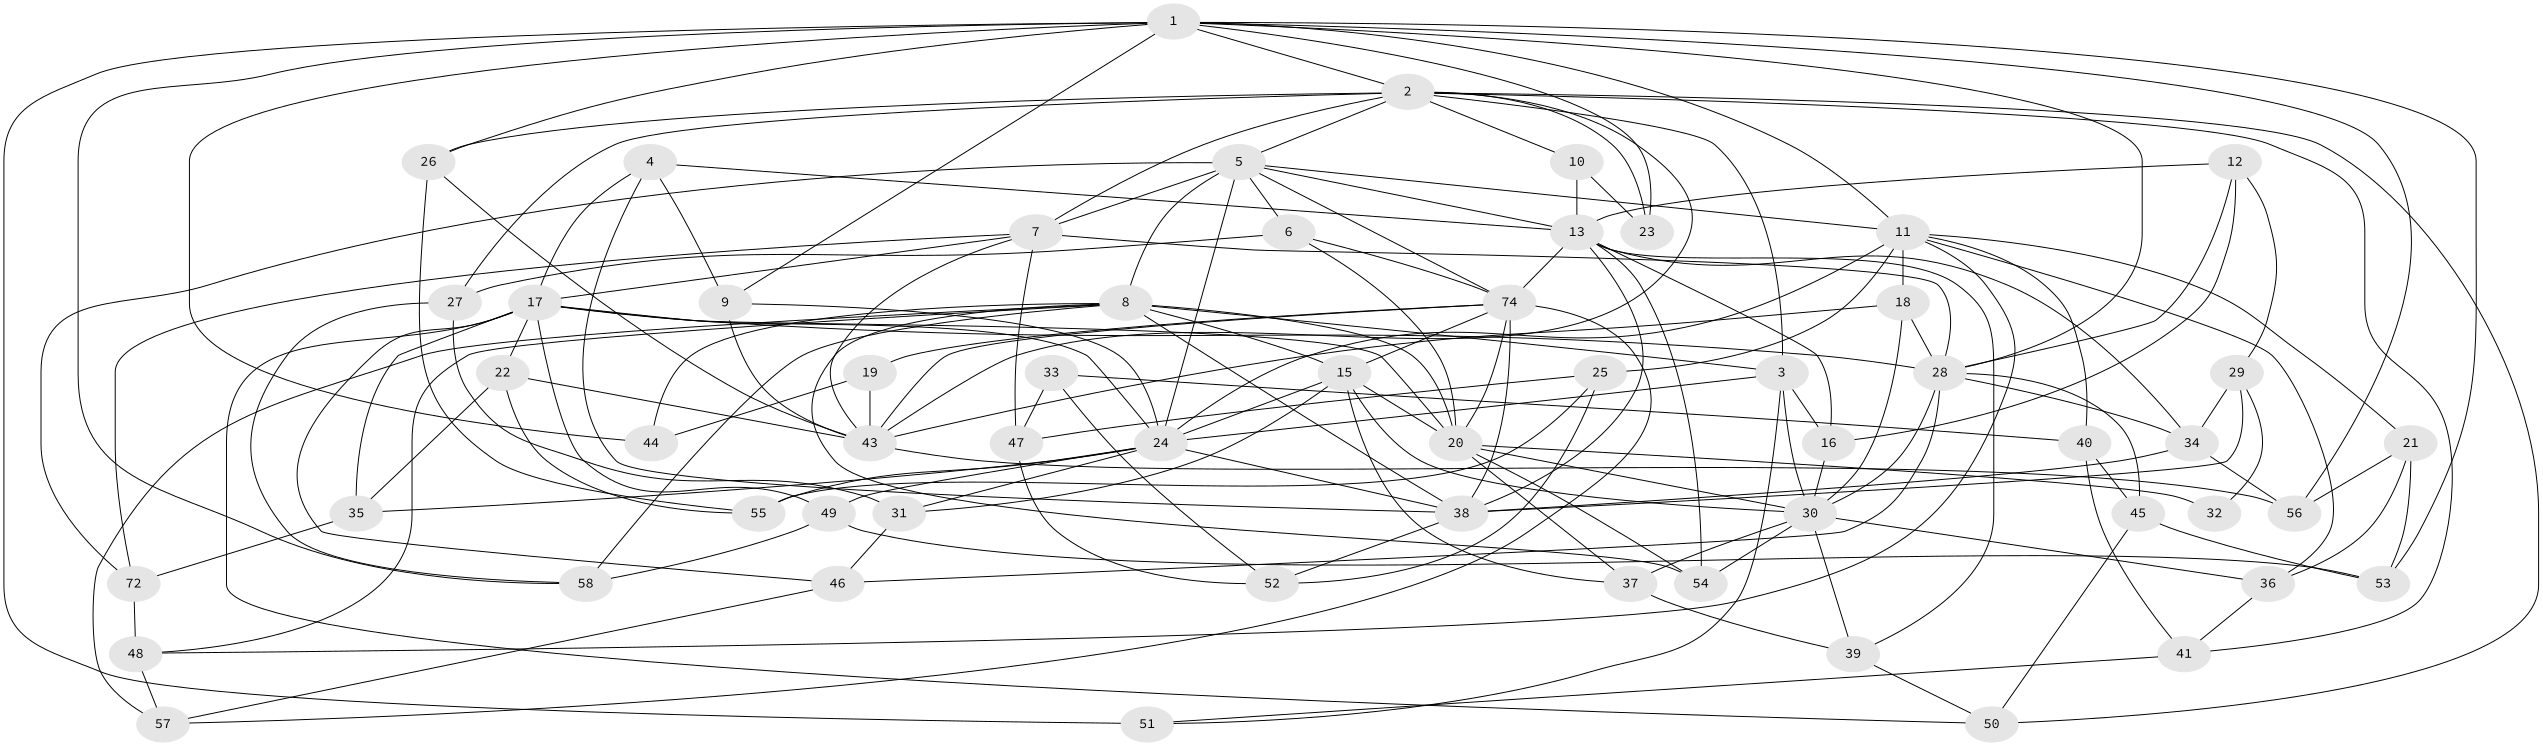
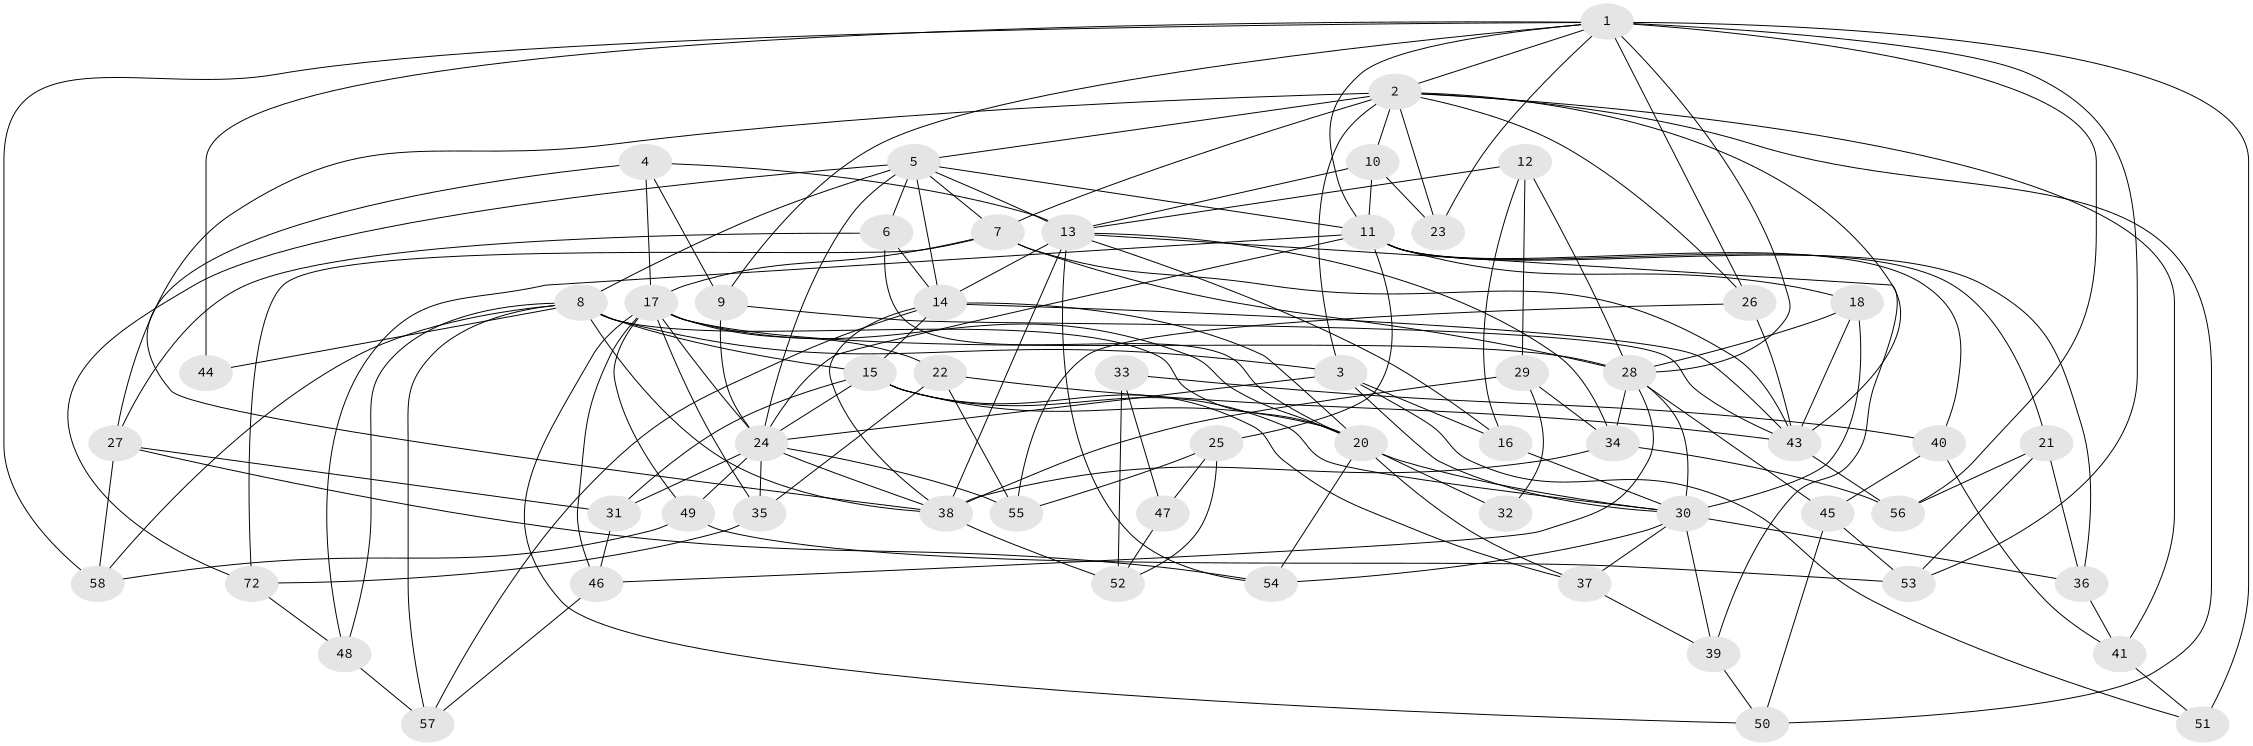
edge "10" -- "11": added
node "74": label "74" -> "14"
edge "7" -- "47": removed
node "19": removed
edge "8" -- "54": now "27" -- "54"
